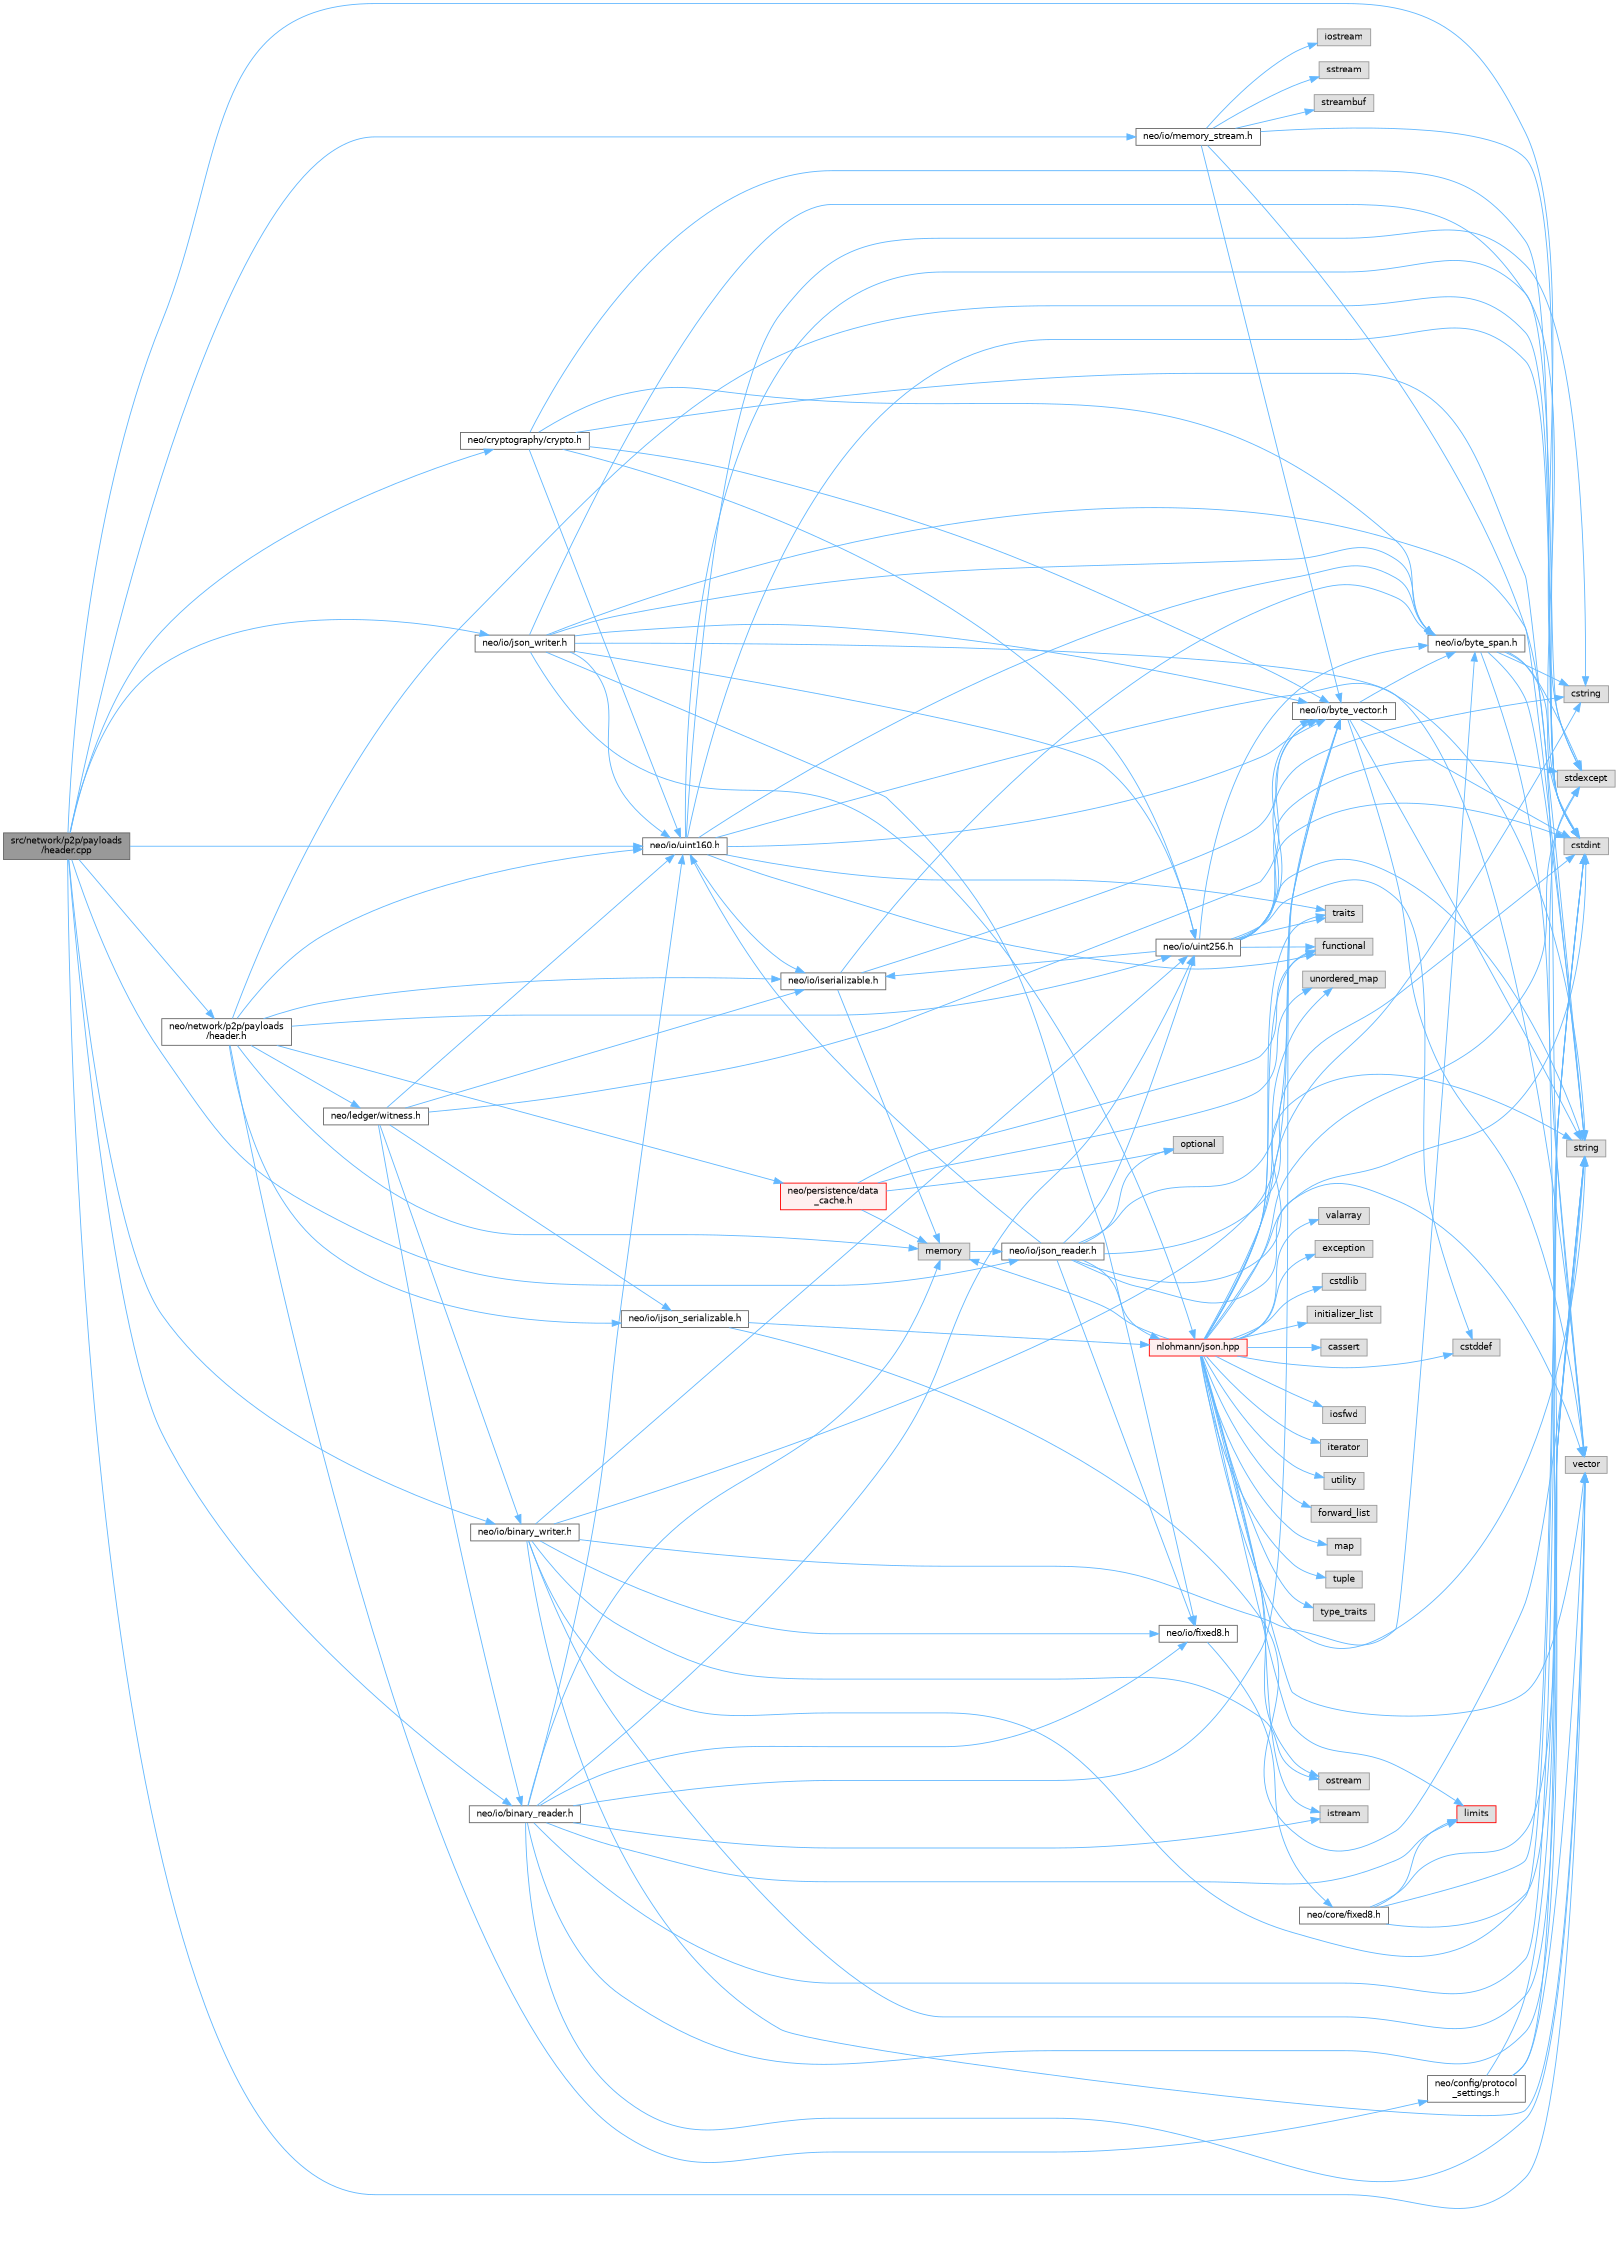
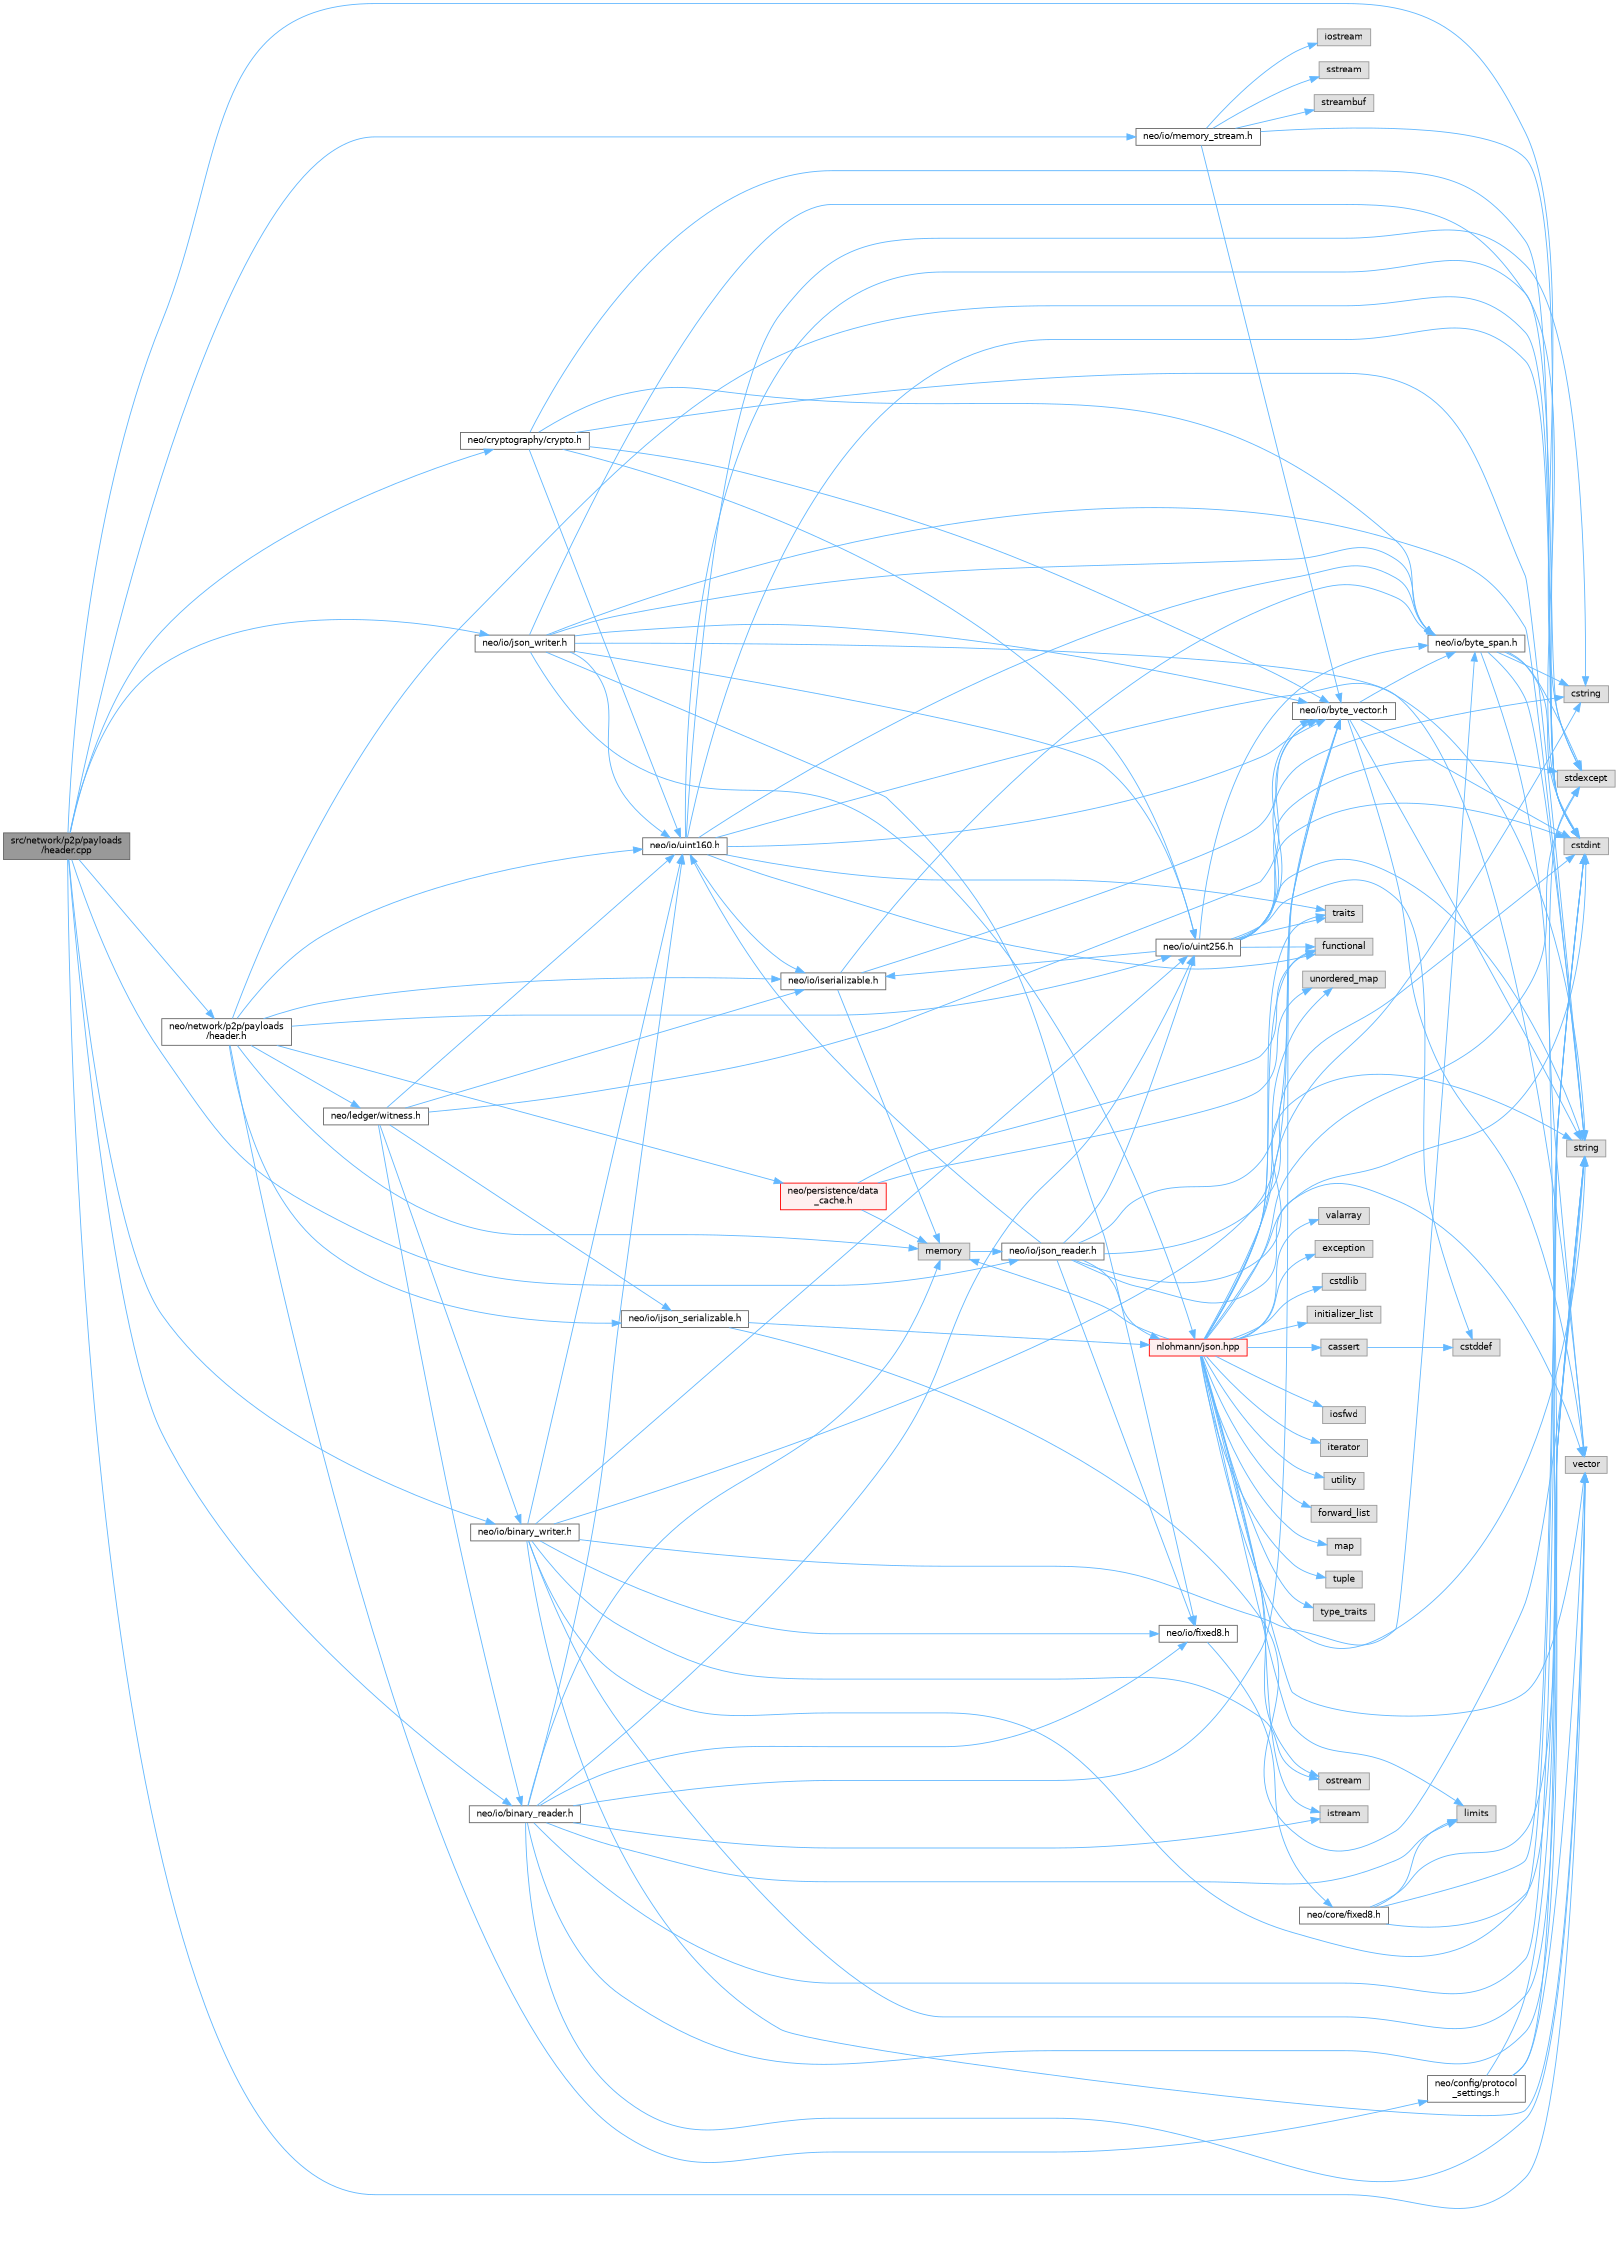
edge "neo/io/memory_stream.h" -> "vector": removed
edge "src/network/p2p/payloads /header.cpp" -> "neo/io/uint160.h": now "neo/io/binary_writer.h" -> "neo/io/uint160.h"
node "optional": removed
edge "nlohmann/json.hpp" -> "cstddef": now "cassert" -> "cstddef"
node "limits": color red -> grey60
